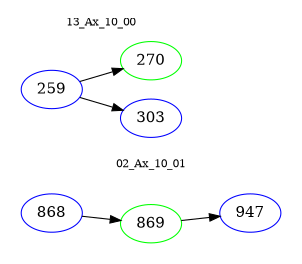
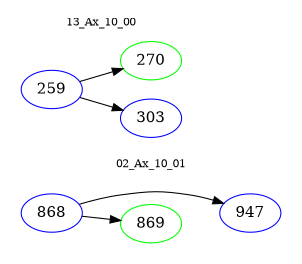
edge "869" -> "947": now "868" -> "947"
